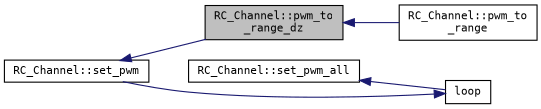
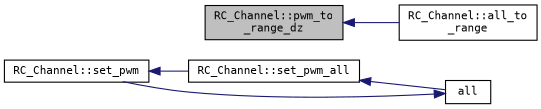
node "RC_Channel::pwm_to _range": label "RC_Channel::pwm_to _range" -> "RC_Channel::all_to _range"
edge "RC_Channel::pwm_to _range_dz" -> "RC_Channel::set_pwm": now "RC_Channel::set_pwm_all" -> "RC_Channel::set_pwm"
node "loop": label "loop" -> "all"
